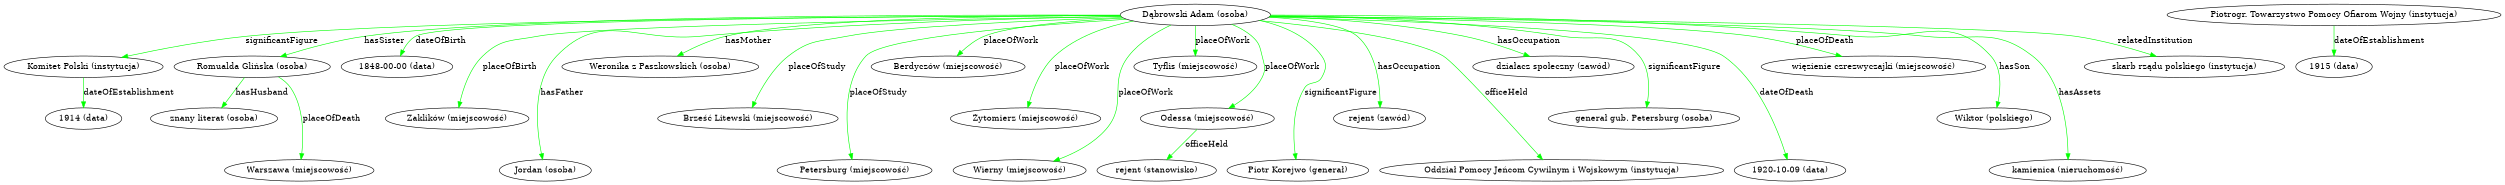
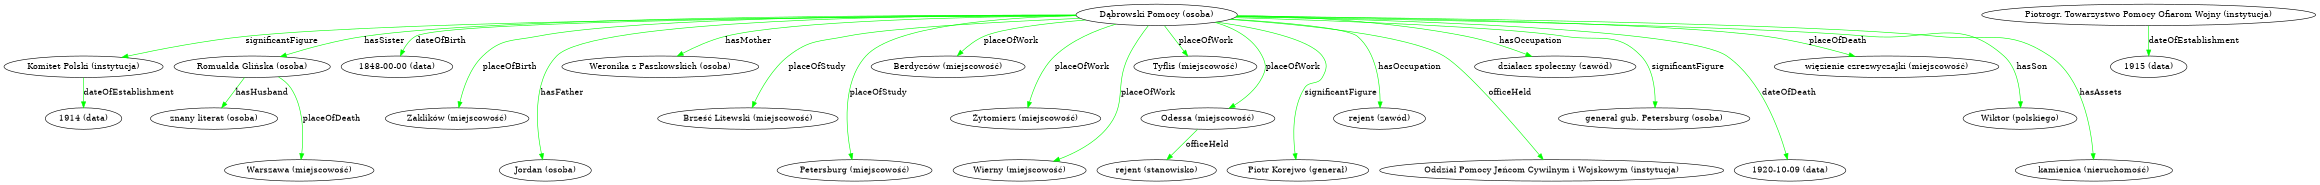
node "Dąbrowski Adam (osoba)": label "Dąbrowski Adam (osoba)" -> "Dąbrowski Pomocy (osoba)"
node "skarb rządu polskiego (instytucja)": removed
